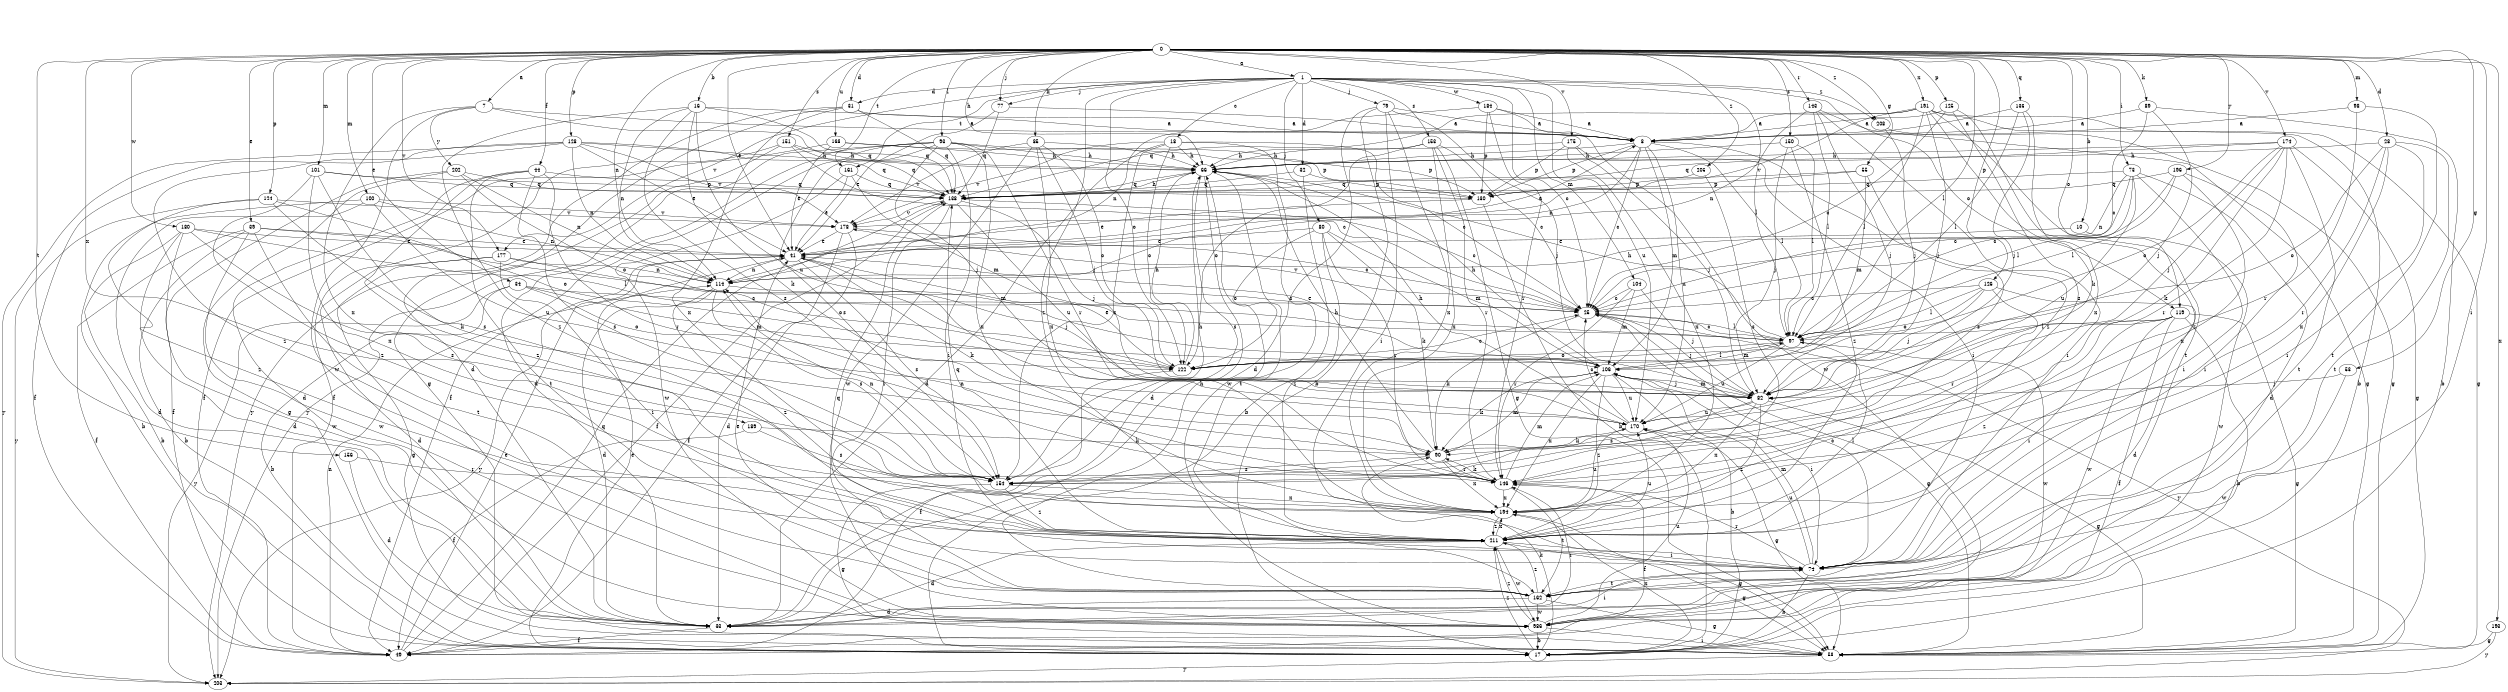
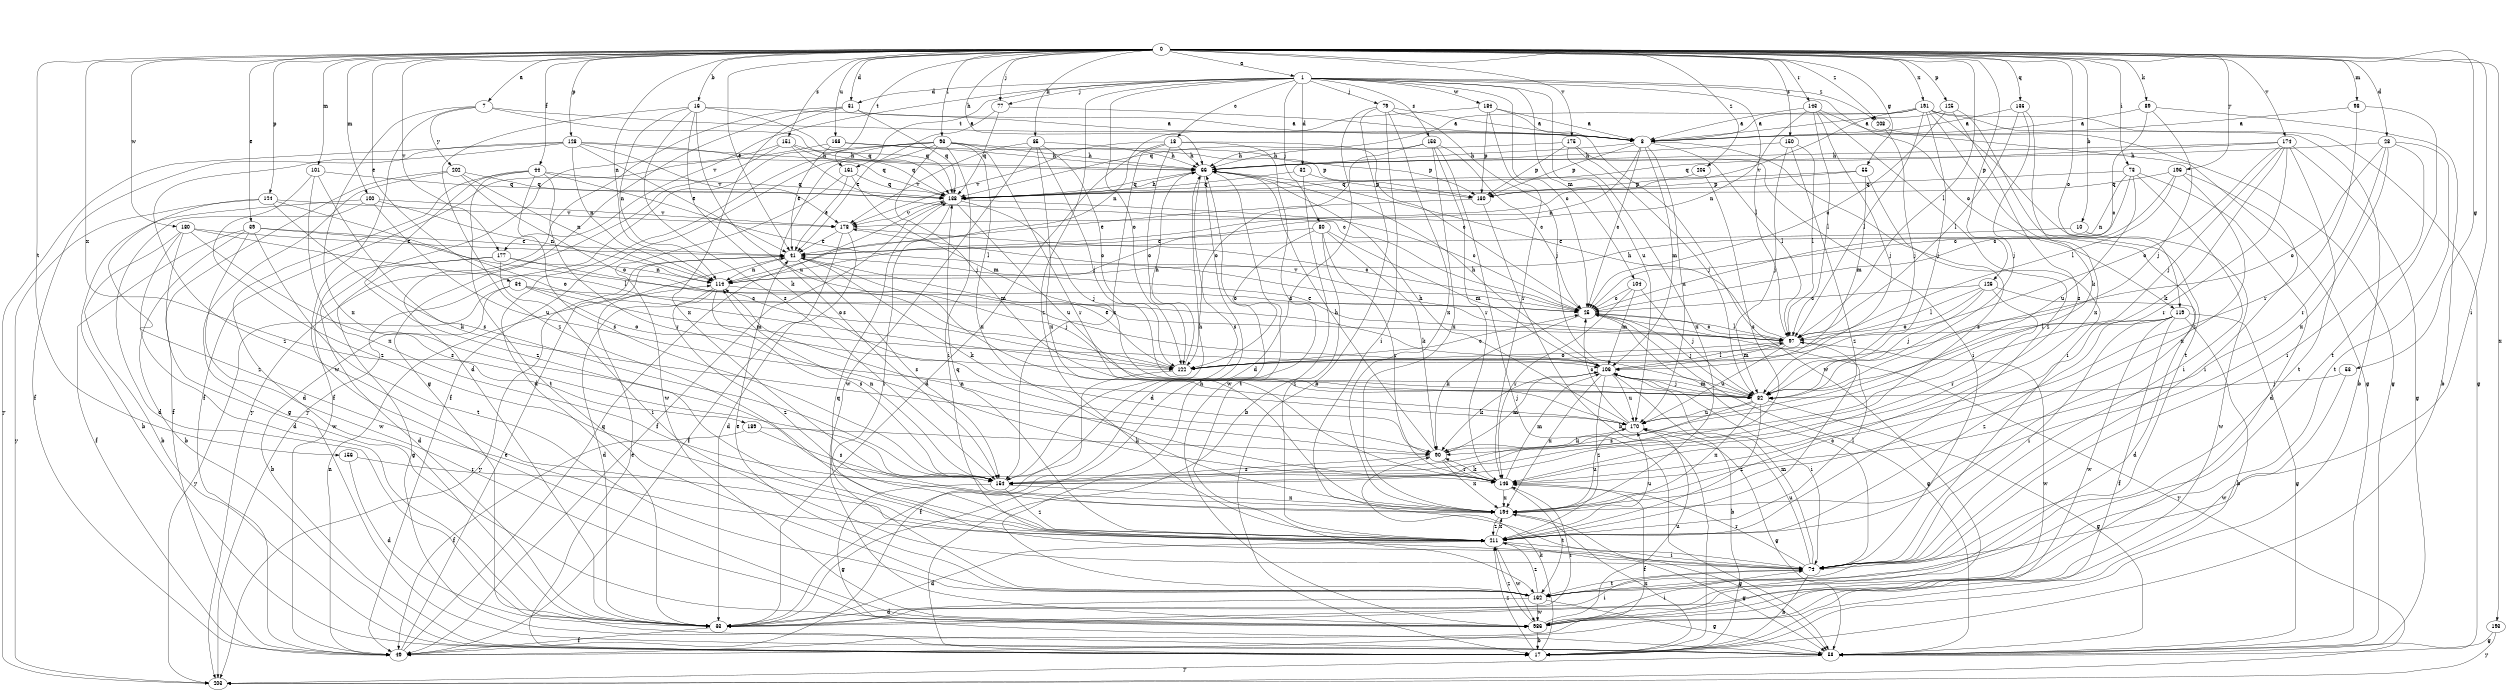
edge "101" -> "130": removed, label "p"
edge "41" -> "8": now "143" -> "8"
edge "73" -> "97": now "44" -> "97"
edge "153" -> "58": label "g" -> "j"
edge "986" -> "58": now "986" -> "74"
